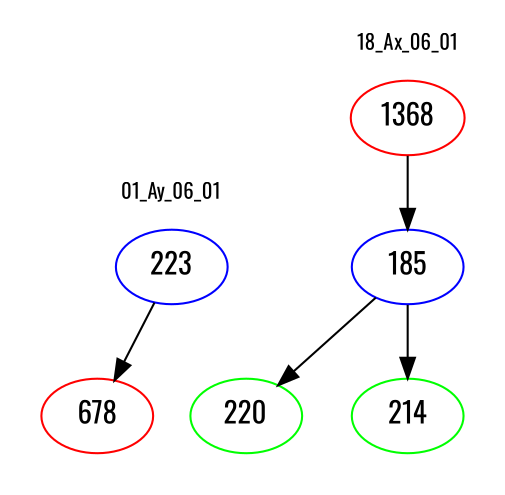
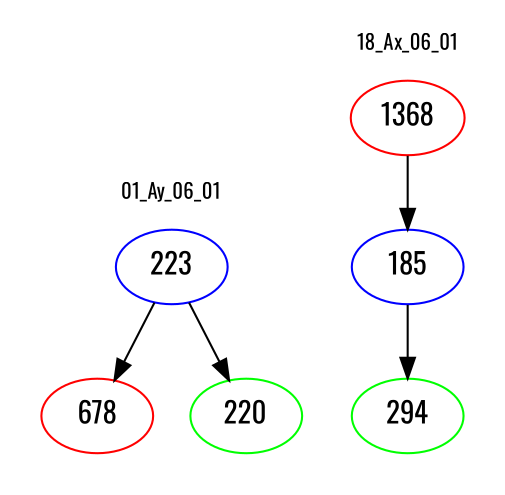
edge "185" -> "220": now "223" -> "220"
node "214": label "214" -> "294"
